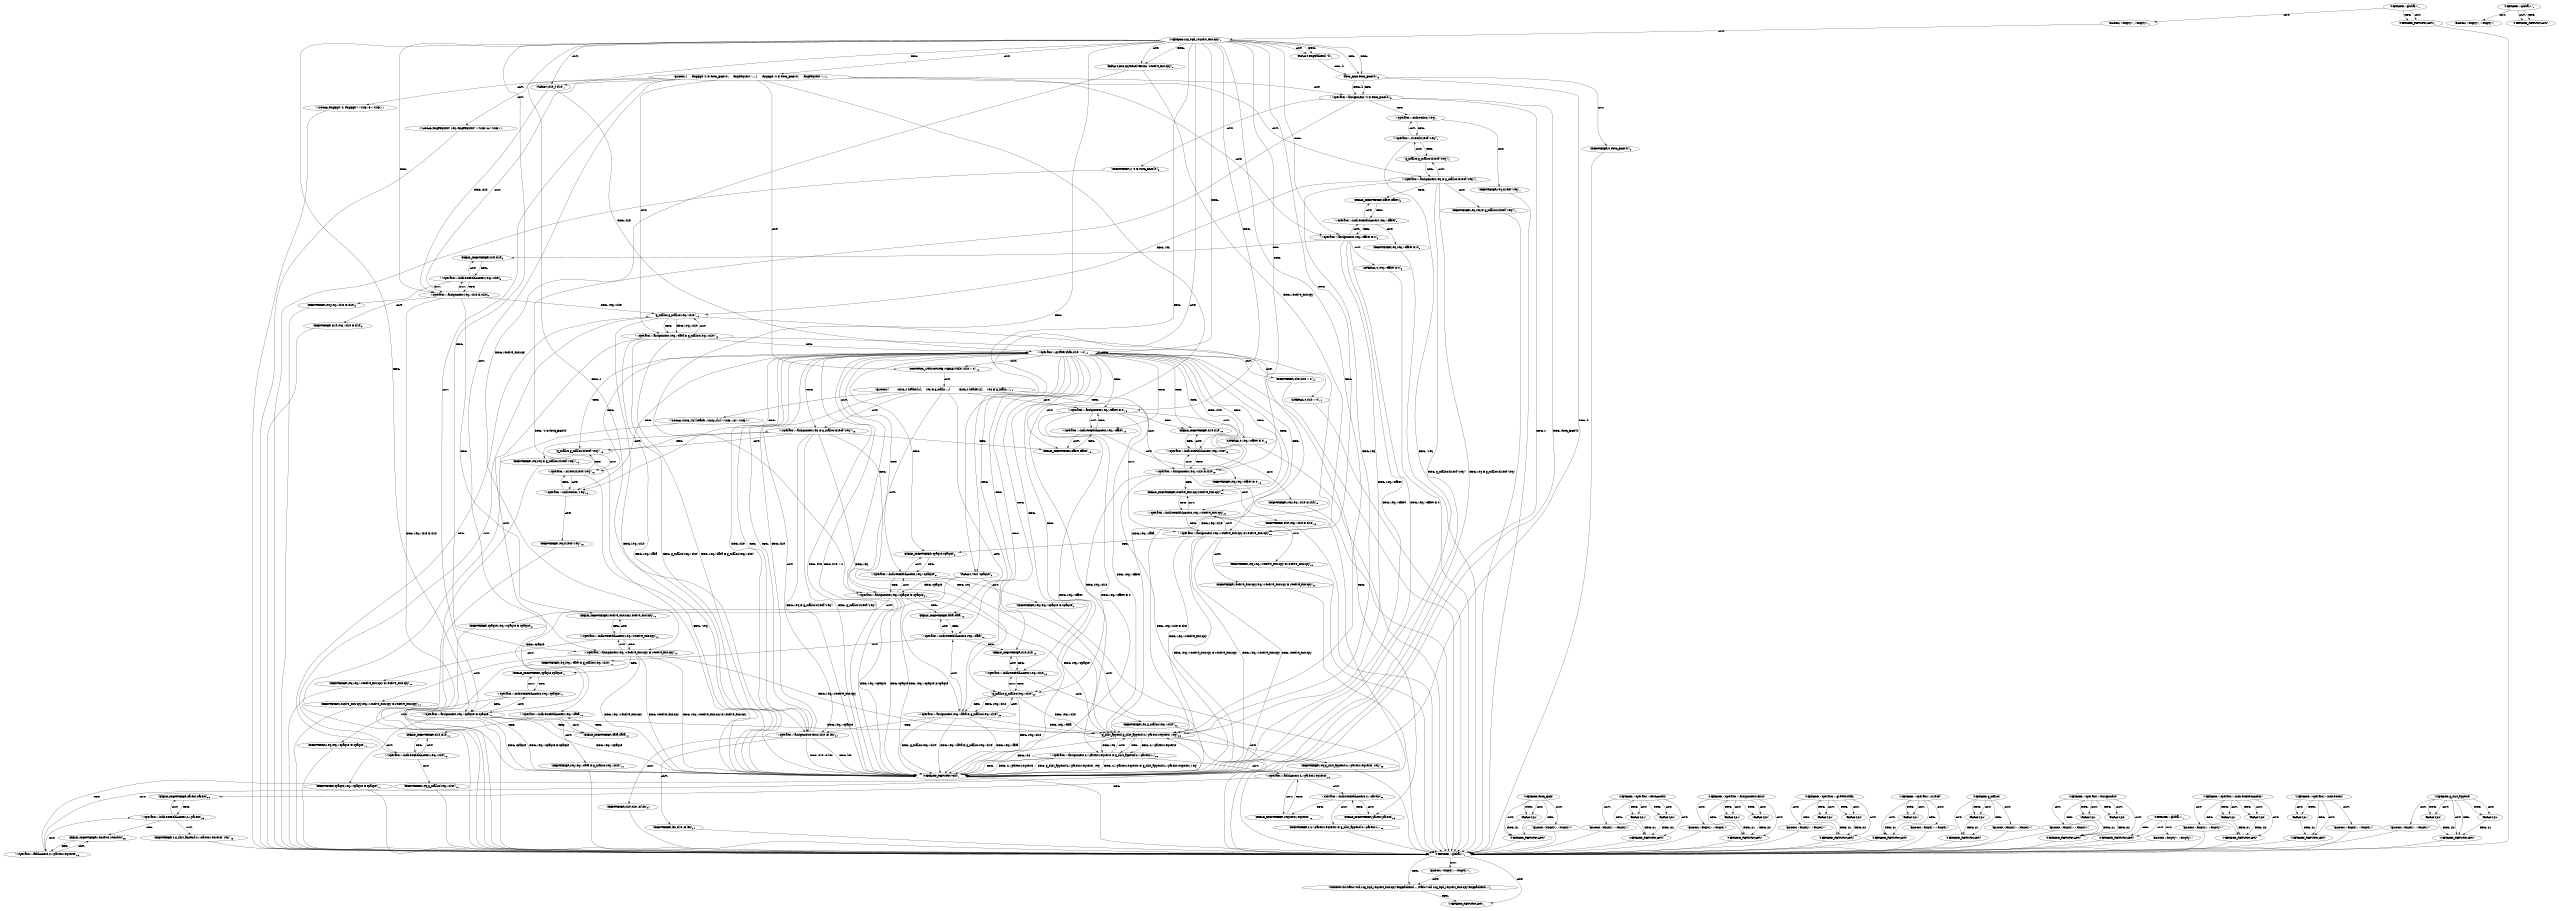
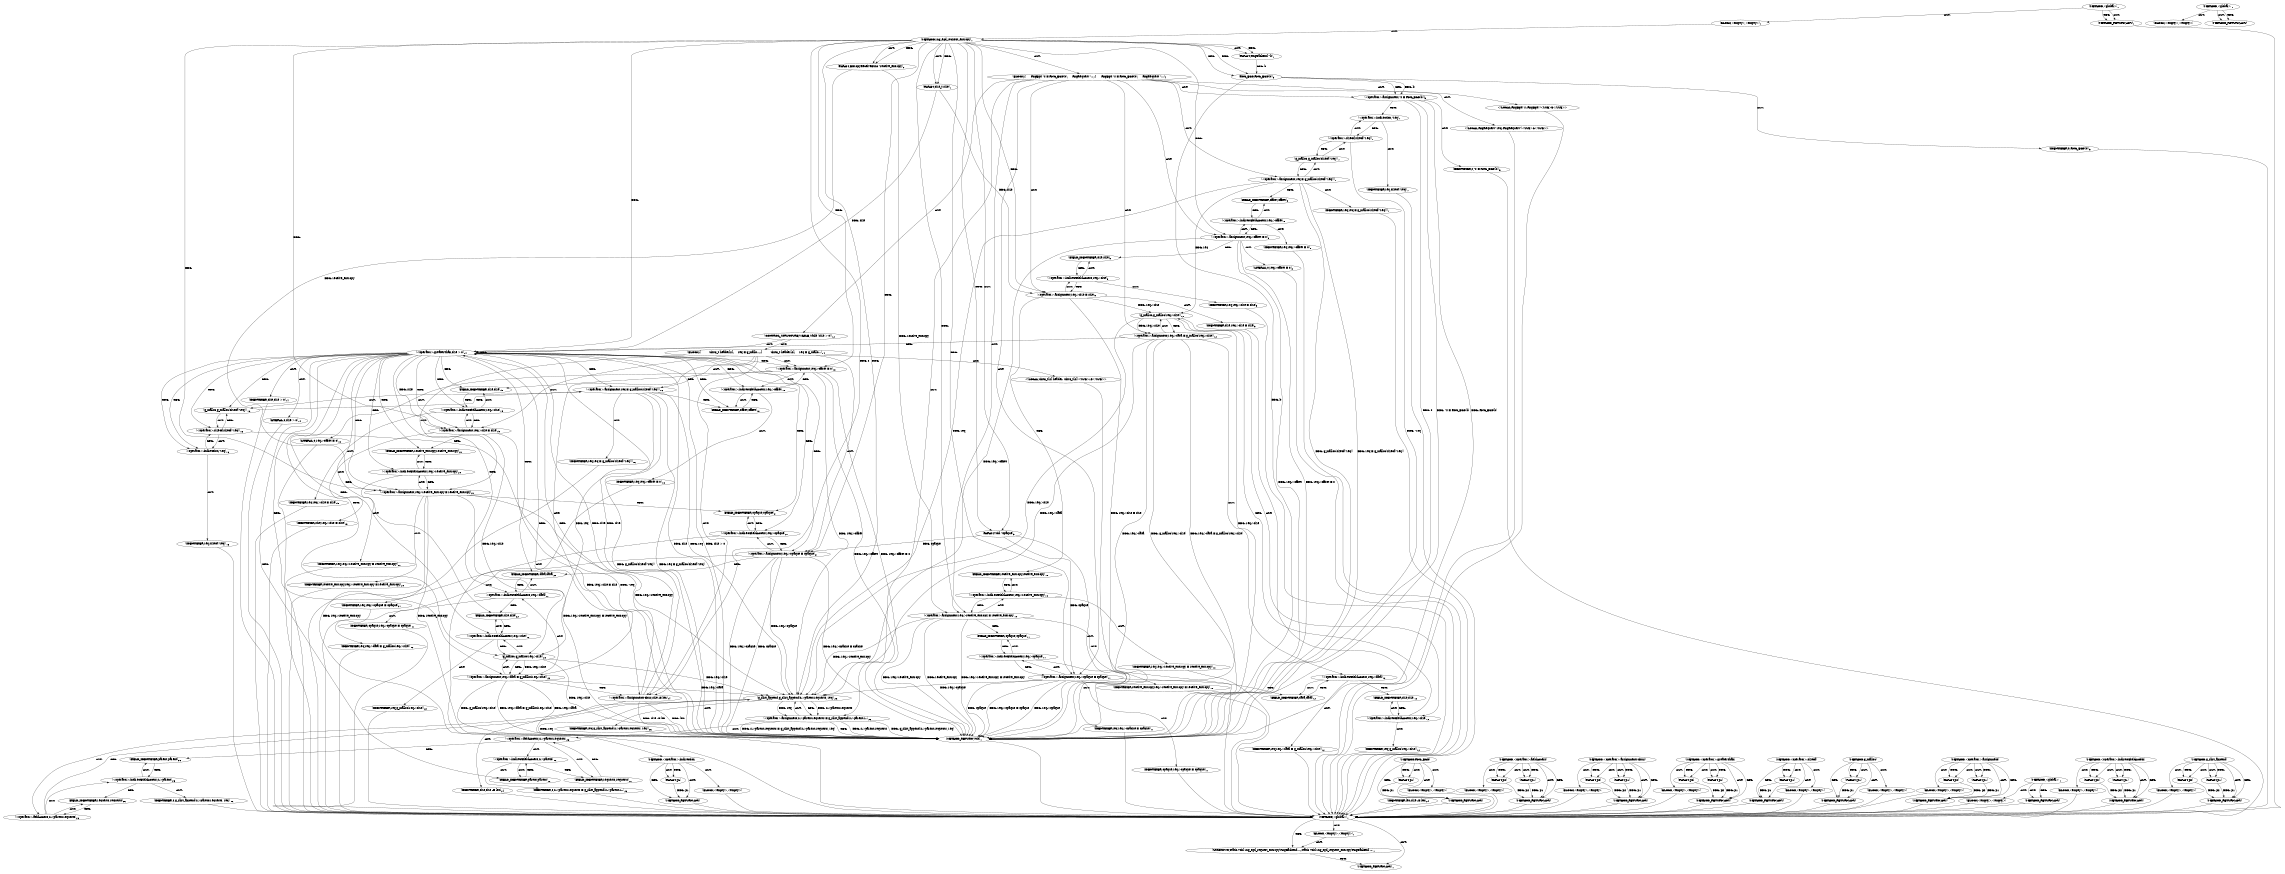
edge "(<operator>.greaterThan,size > 0)" -> "(CONTROL_STRUCTURE,WHILE,while (size > 0))": reversed
edge "(g_slist_append,g_slist_append(s->parent.requests, req))" -> "(METHOD_RETURN,void)": now "(g_slist_append,g_slist_append(s->parent.requests, req))" -> "(METHOD,<operator>.indirection)"
edge "(<operator>.assignmentMinus,size -= len)" -> "(IDENTIFIER,len,size -= len)": removed, label "AST:"
